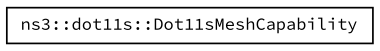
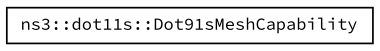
node "ns3::dot11s::Dot11sMeshCapability": label "ns3::dot11s::Dot11sMeshCapability" -> "ns3::dot11s::Dot91sMeshCapability"
